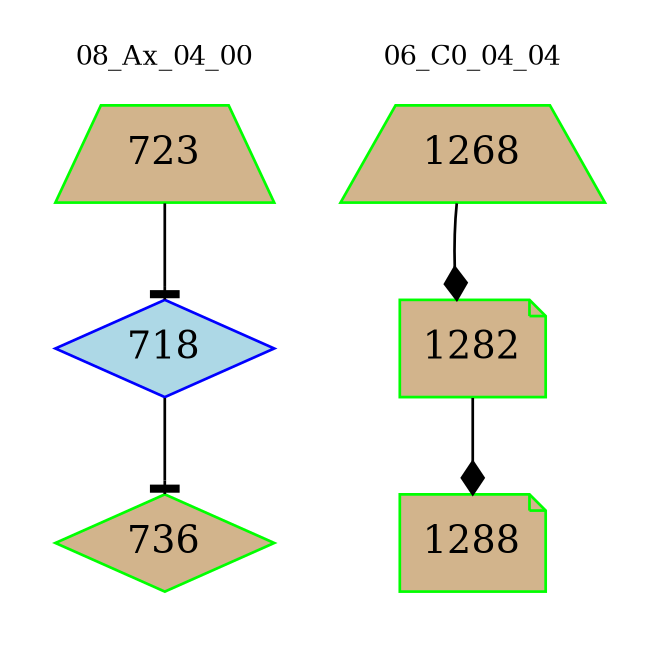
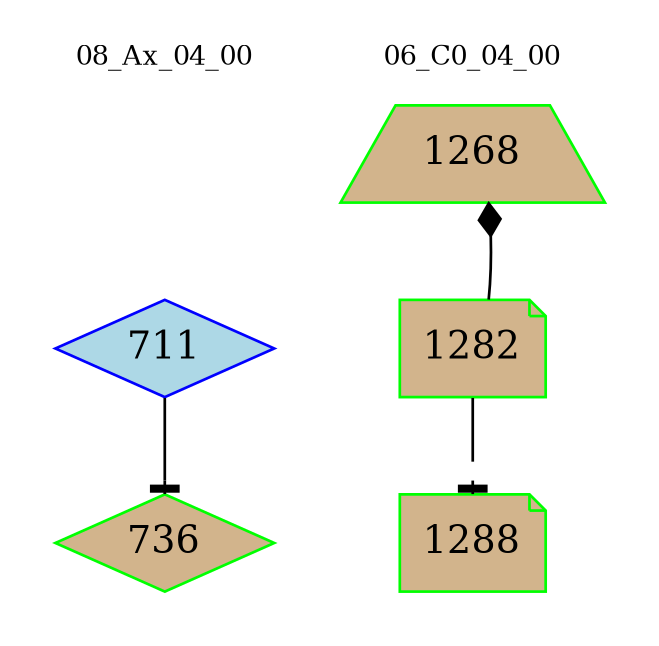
cluster "06_C0_04_04": label "06_C0_04_04" -> "06_C0_04_00"
node "723": removed
edge "1268" -> "1282": reversed
node "718": label "718" -> "711"
edge "1282" -> "1288": arrowhead diamond -> tee
